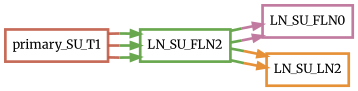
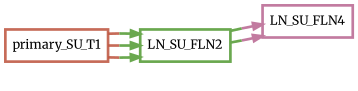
node "LN_SU_FLN0": label "LN_SU_FLN0" -> "LN_SU_FLN4"
node "LN_SU_LN2": removed
